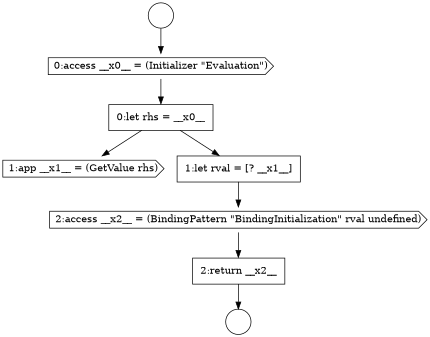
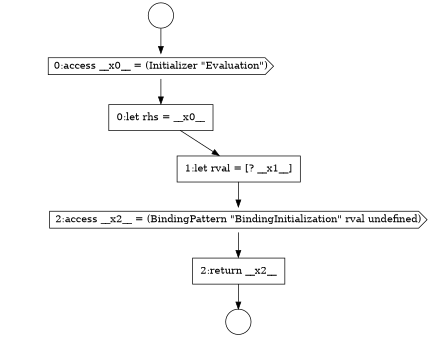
node "1:app __x1__ = (GetValue rhs)": removed
